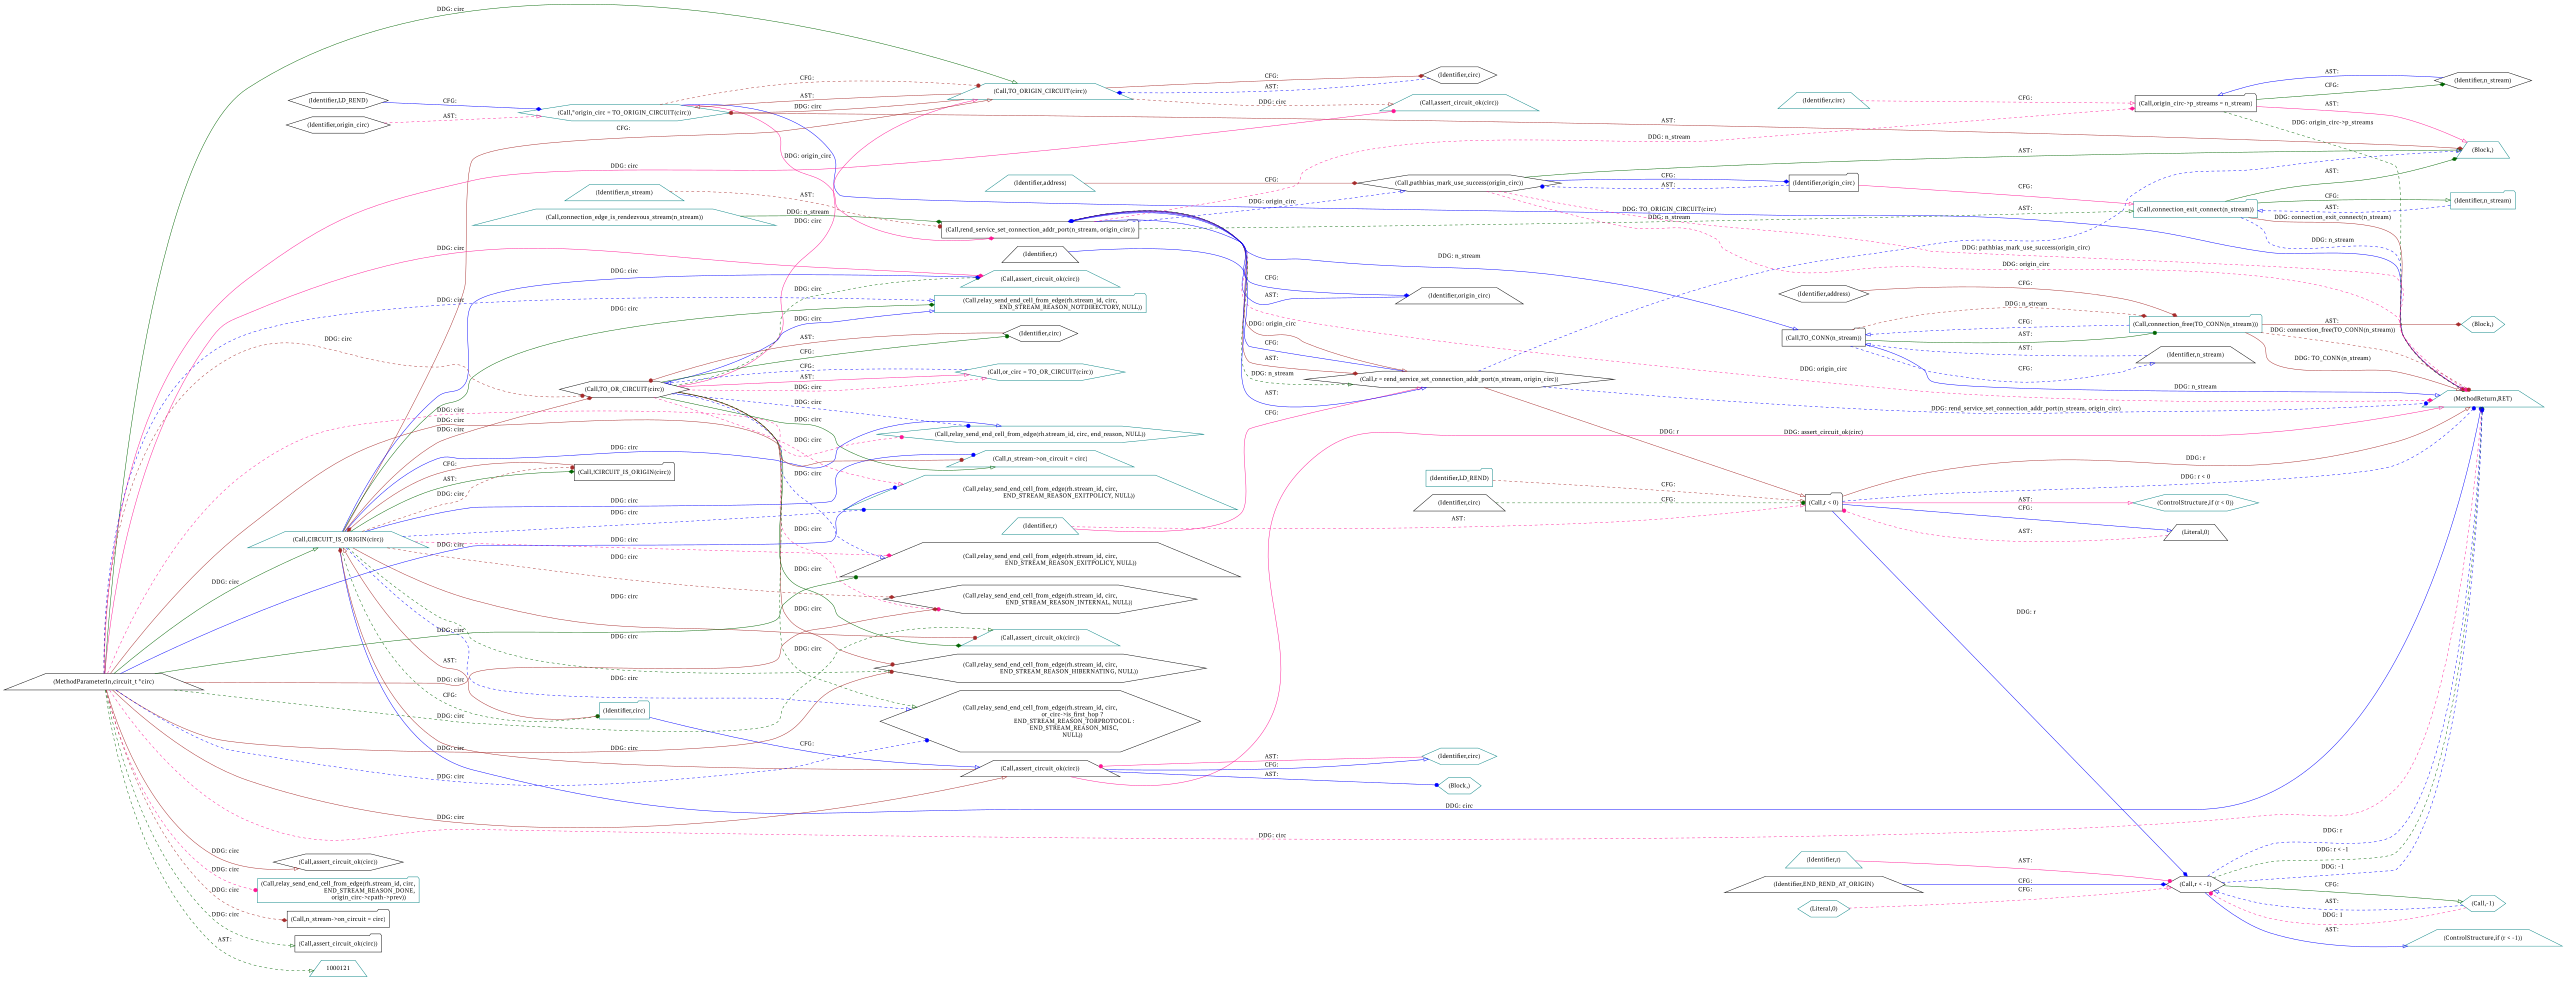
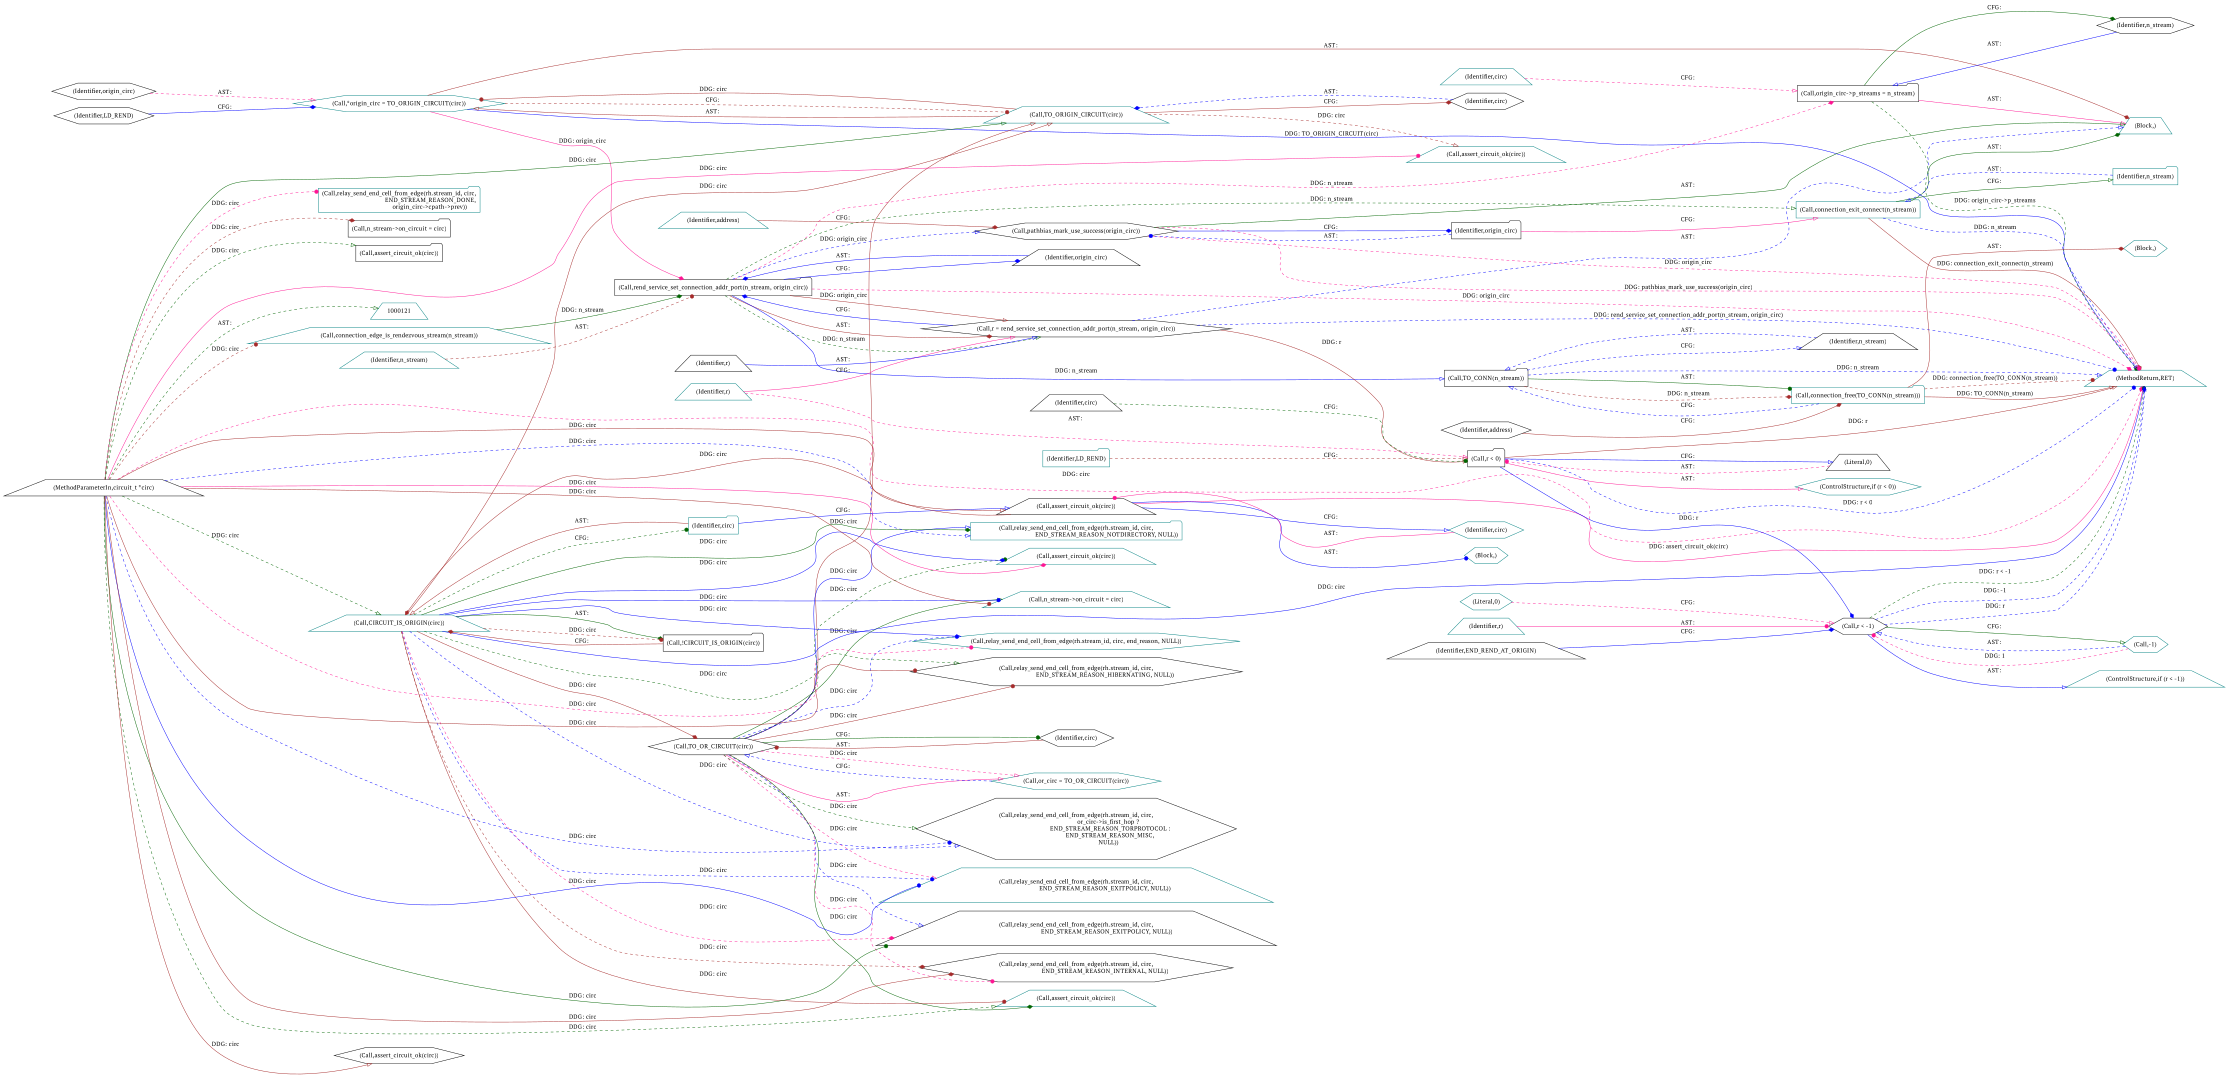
edge "(Call,CIRCUIT_IS_ORIGIN(circ))" -> "(Call,TO_ORIGIN_CIRCUIT(circ))": label "CFG: " -> "DDG: circ"
edge "(Call,TO_OR_CIRCUIT(circ))" -> "(Call,TO_ORIGIN_CIRCUIT(circ))": color deeppink -> brown
edge "(MethodParameterIn,circuit_t *circ)" -> "(Call,TO_OR_CIRCUIT(circ))": now "(MethodParameterIn,circuit_t *circ)" -> "(Call,connection_edge_is_rendezvous_stream(n_stream))"
edge "(Call,TO_CONN(n_stream))" -> "(MethodReturn,RET)": style solid -> dashed
edge "(MethodParameterIn,circuit_t *circ)" -> "(Call,CIRCUIT_IS_ORIGIN(circ))": style solid -> dashed
